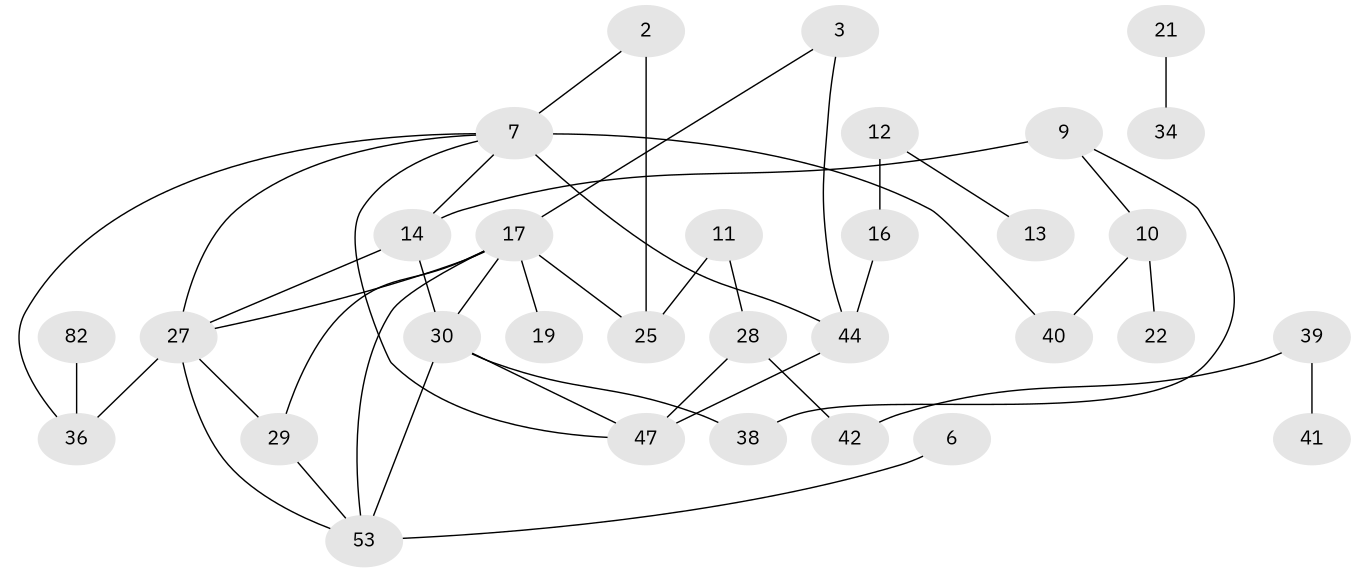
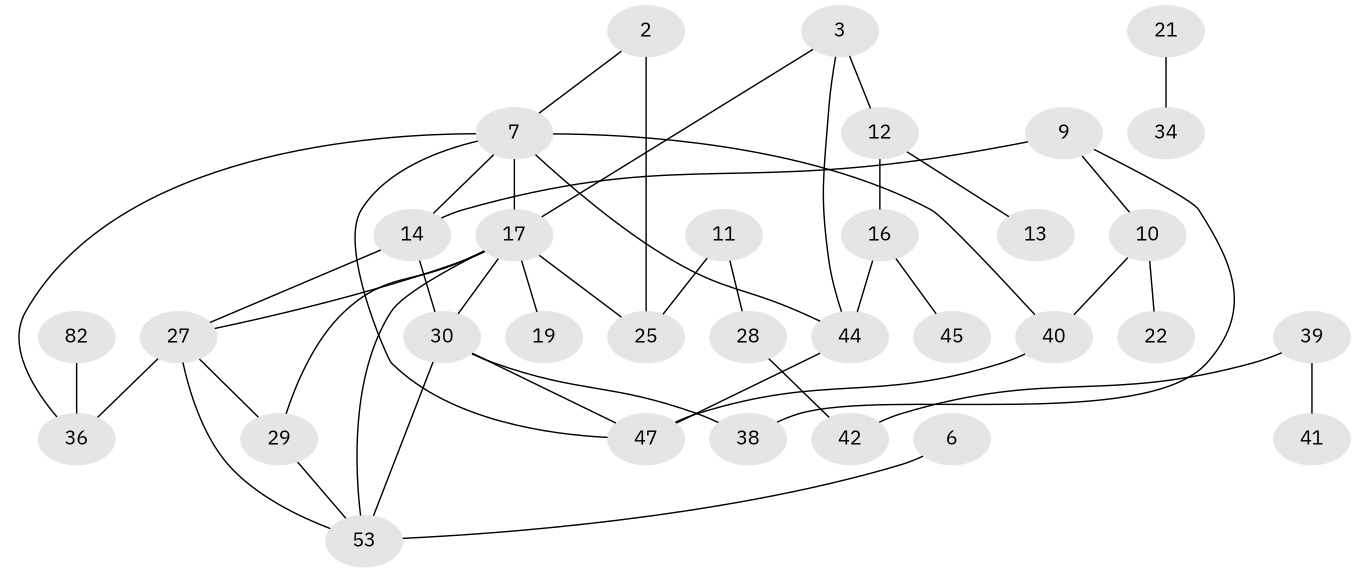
edge "3" -- "12": added
edge "7" -- "27": now "7" -- "17"
node "45": added
edge "28" -- "47": now "40" -- "47"
